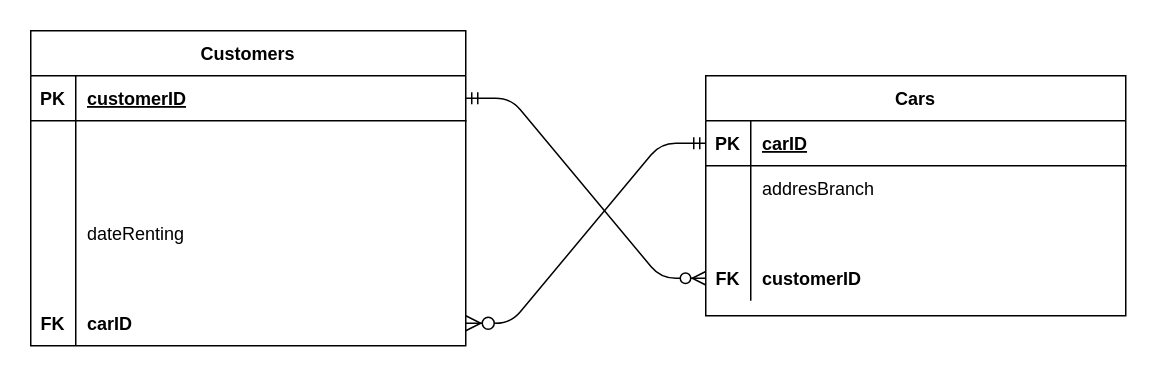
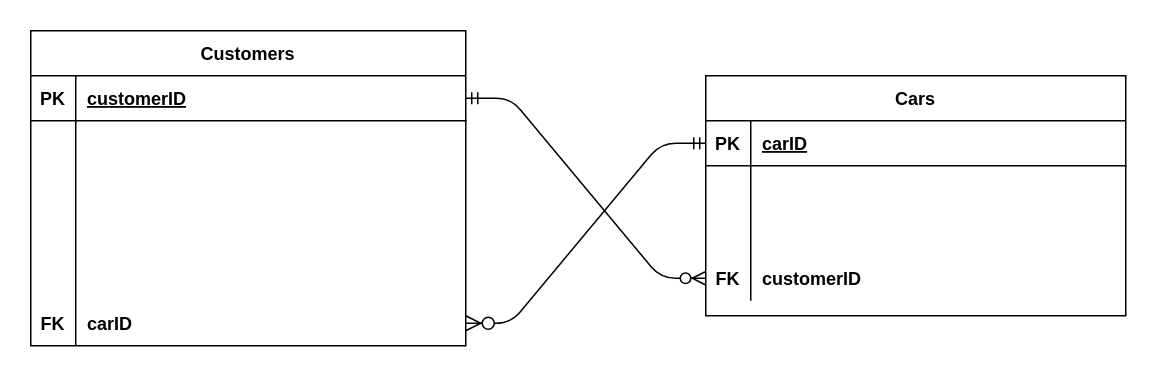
node "addresBranch": removed
node "dateRenting": removed
